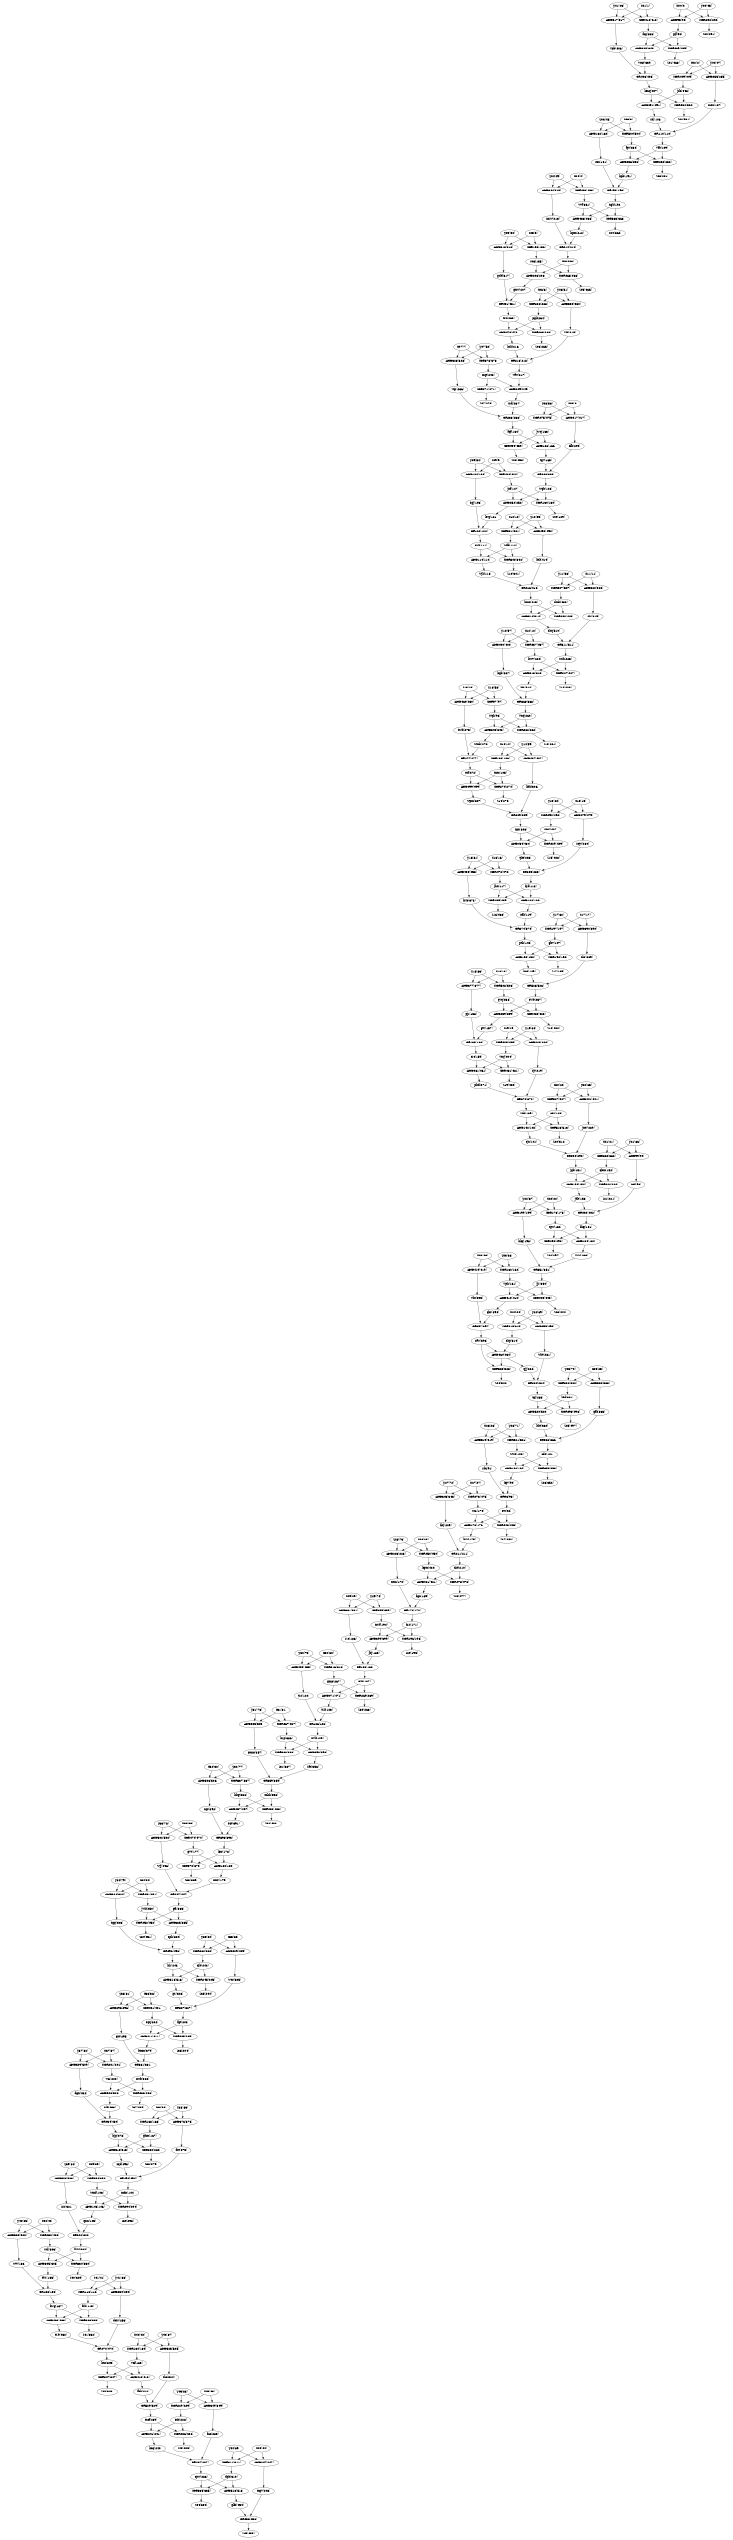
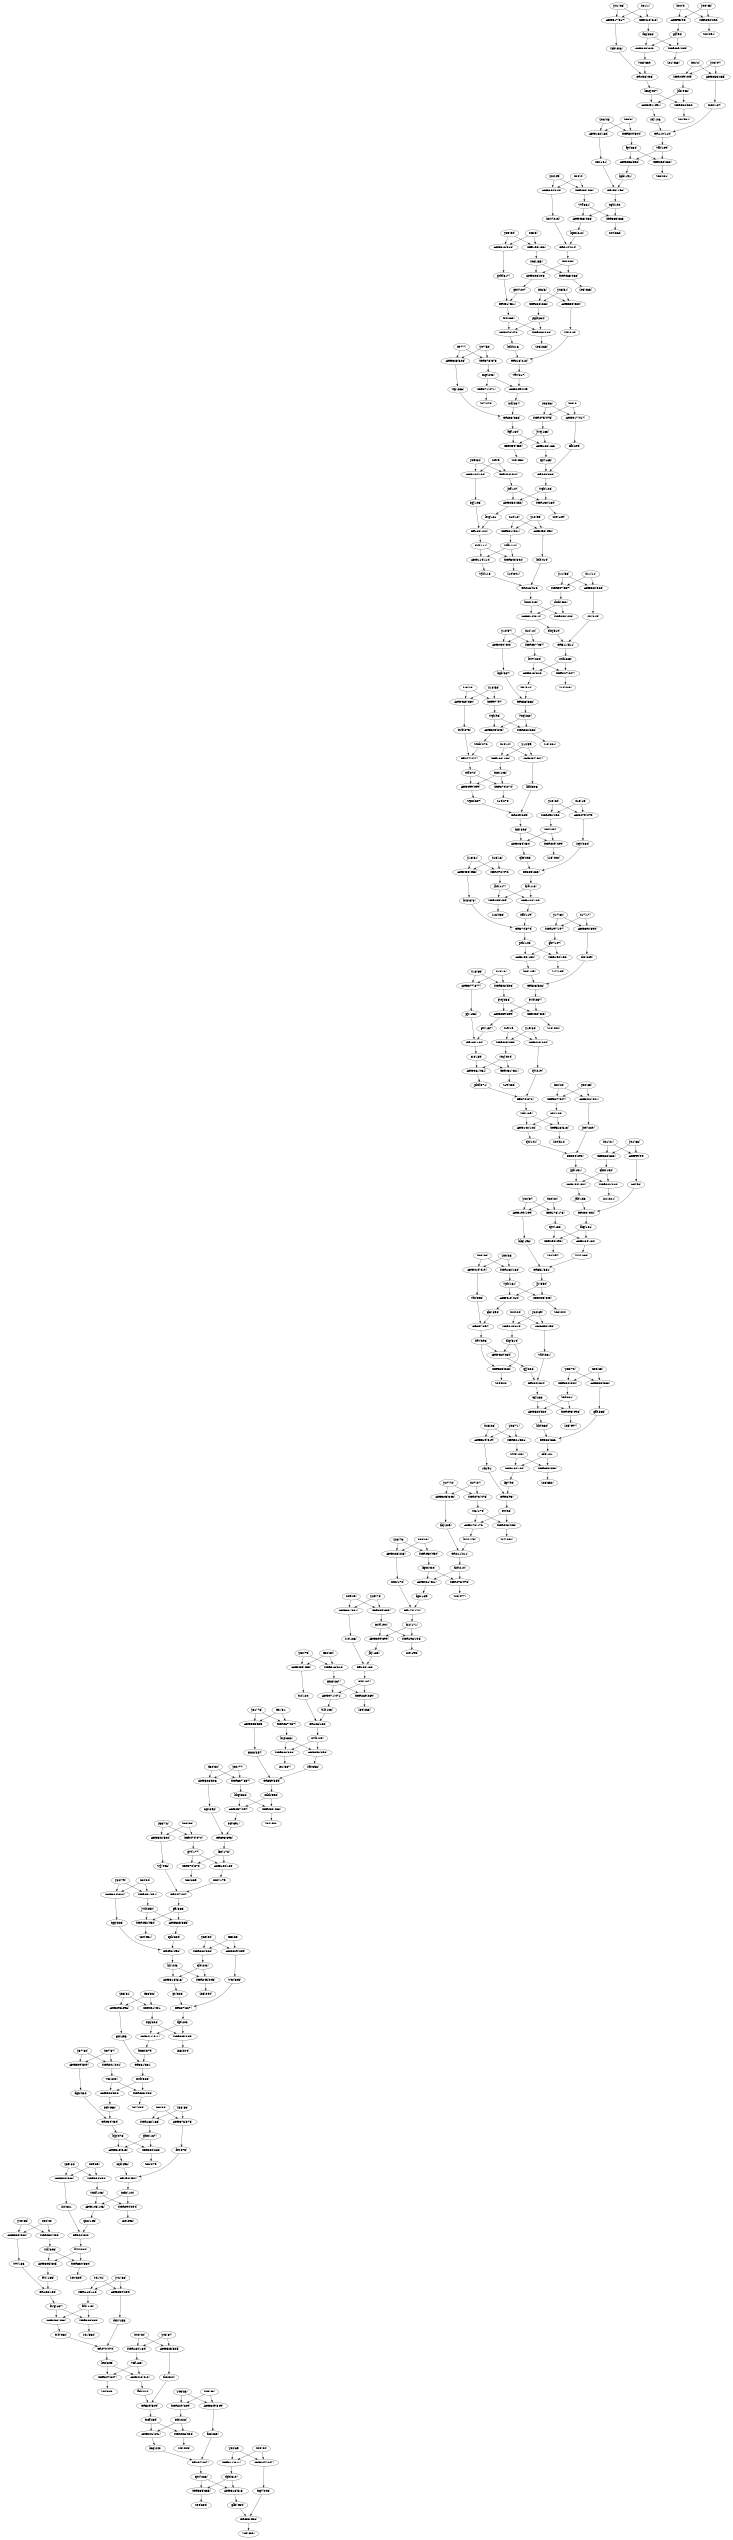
edge "XOR475(475)" -> "jwq(163)": added
edge "AND464(464)" -> "XOR523(523)": now "skp(314)" -> "XOR523(523)"
node "nkt(433)": label "nkt(433)" -> "pqt(433)"
